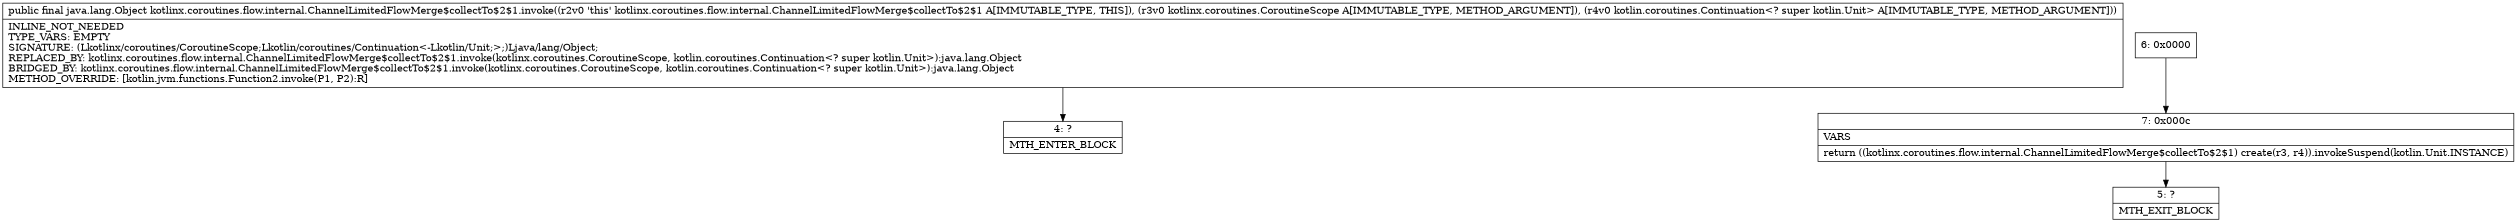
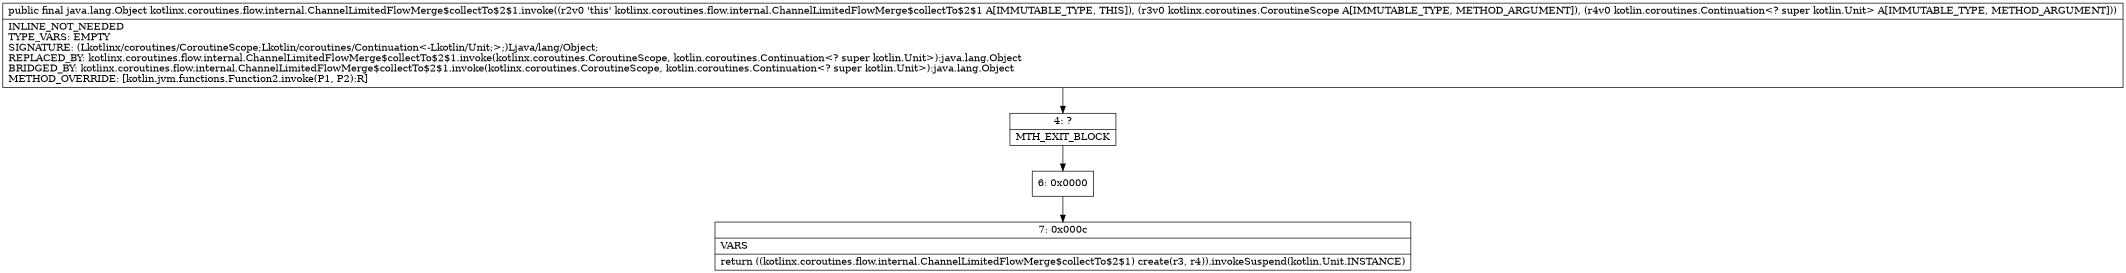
node "4: ?": text "MTH_ENTER_BLOCK" -> "MTH_EXIT_BLOCK"
edge "4: ?" -> "6: 0x0000": added
node "5: ?": removed
